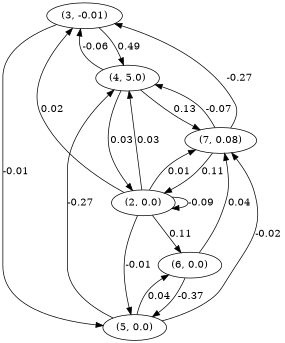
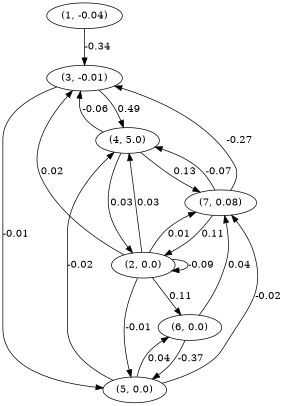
node "(1, -0.04)": added
edge "(5, 0.0)" -> "(4, 5.0)": label "-0.27" -> "-0.02"
